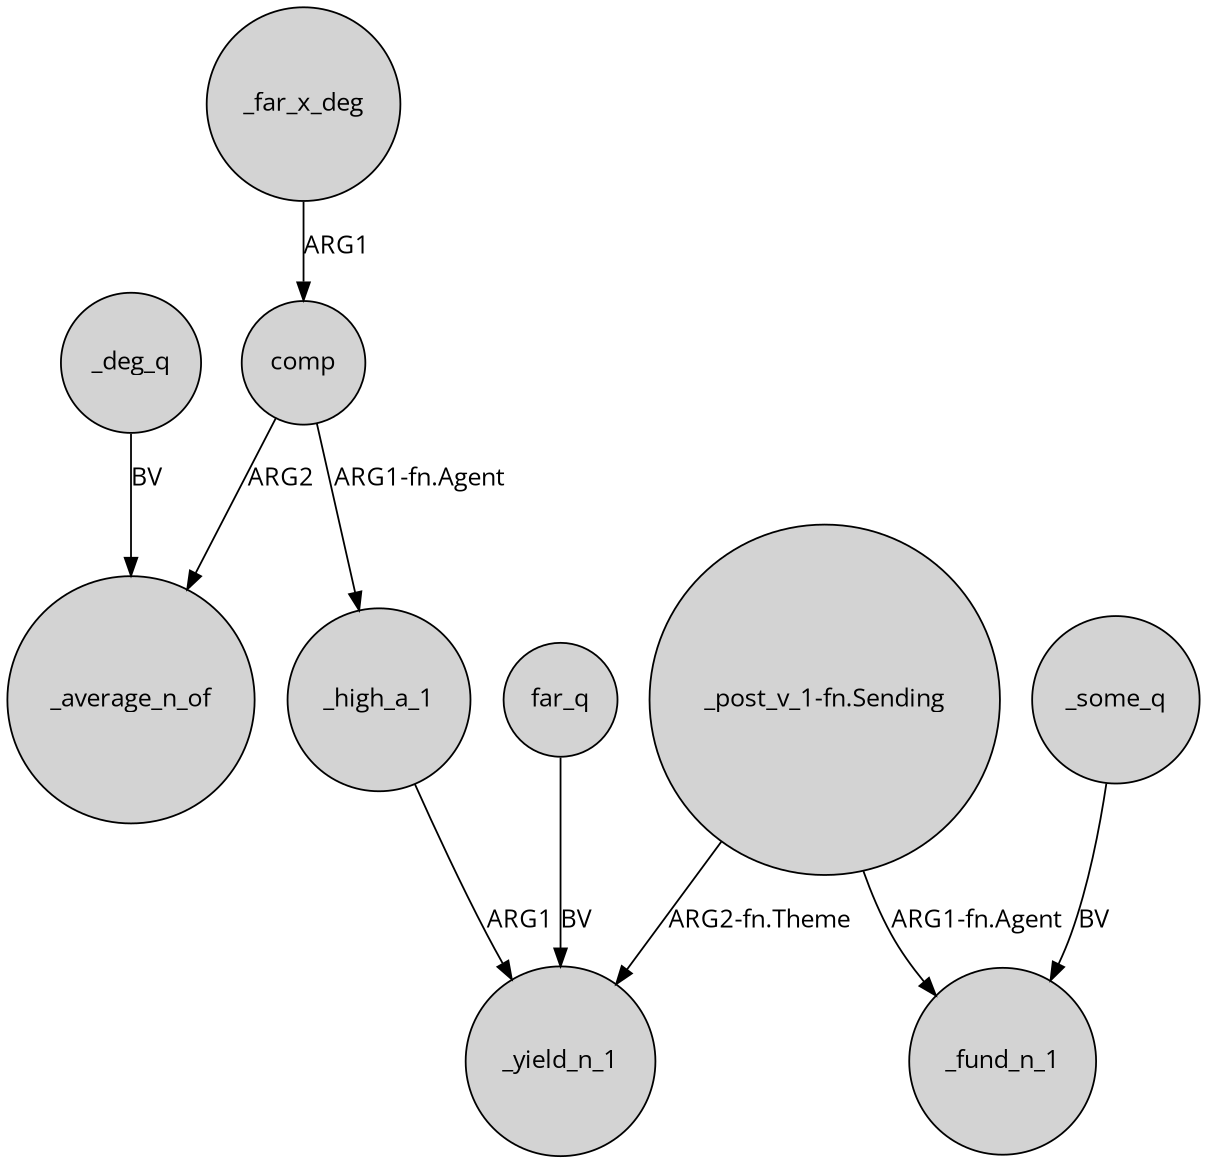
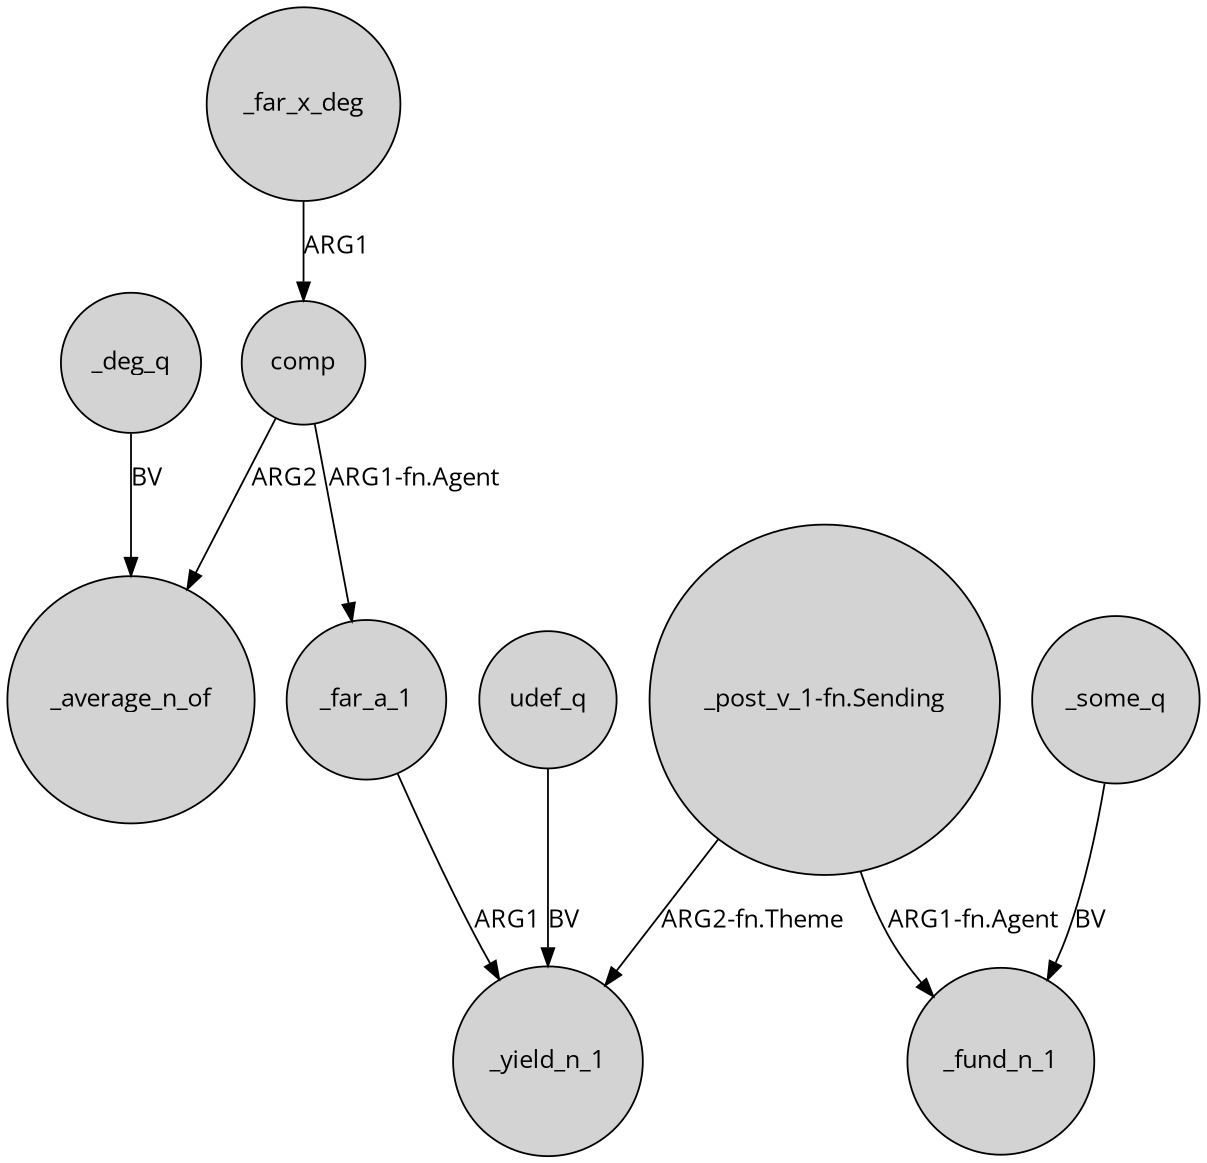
node "_high_a_1": label "_high_a_1" -> "_far_a_1"
node "far_q": label "far_q" -> "udef_q"
